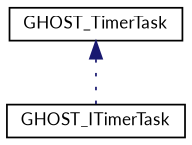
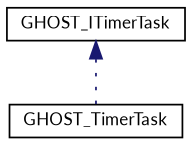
edge "GHOST_ITimerTask" -> "GHOST_TimerTask": reversed
